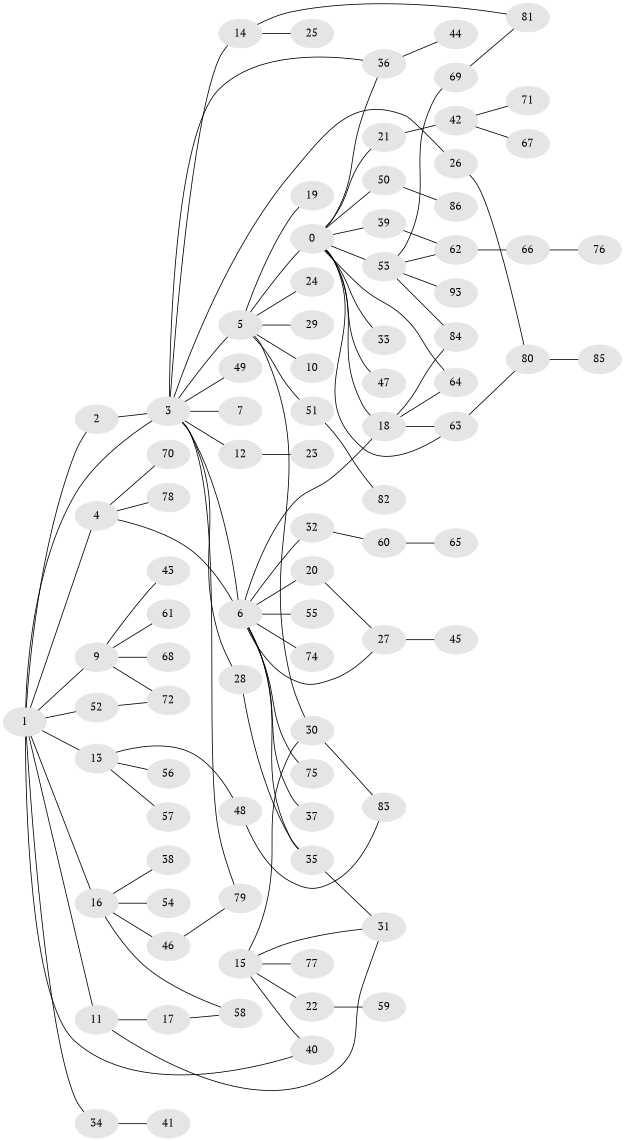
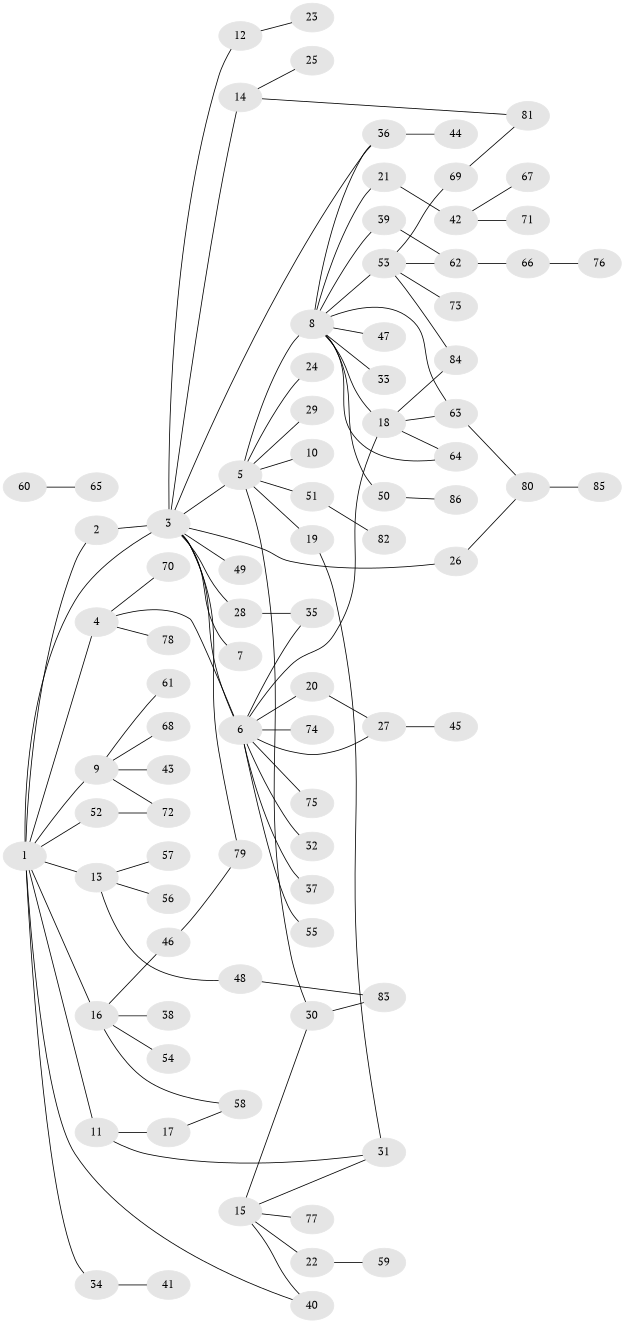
node "0": label "0" -> "8"
node "93": label "93" -> "73"
edge "32" -- "60": removed
edge "35" -- "31": now "19" -- "31"
